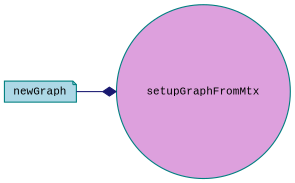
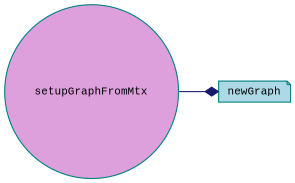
edge "newGraph" -> "setupGraphFromMtx": reversed
